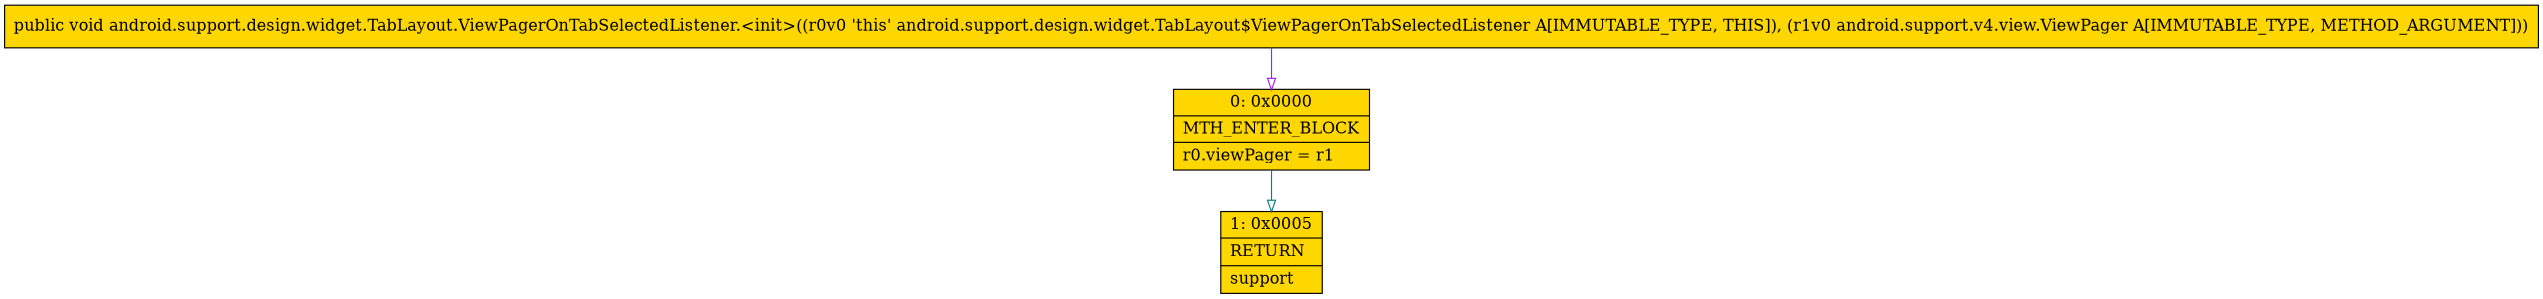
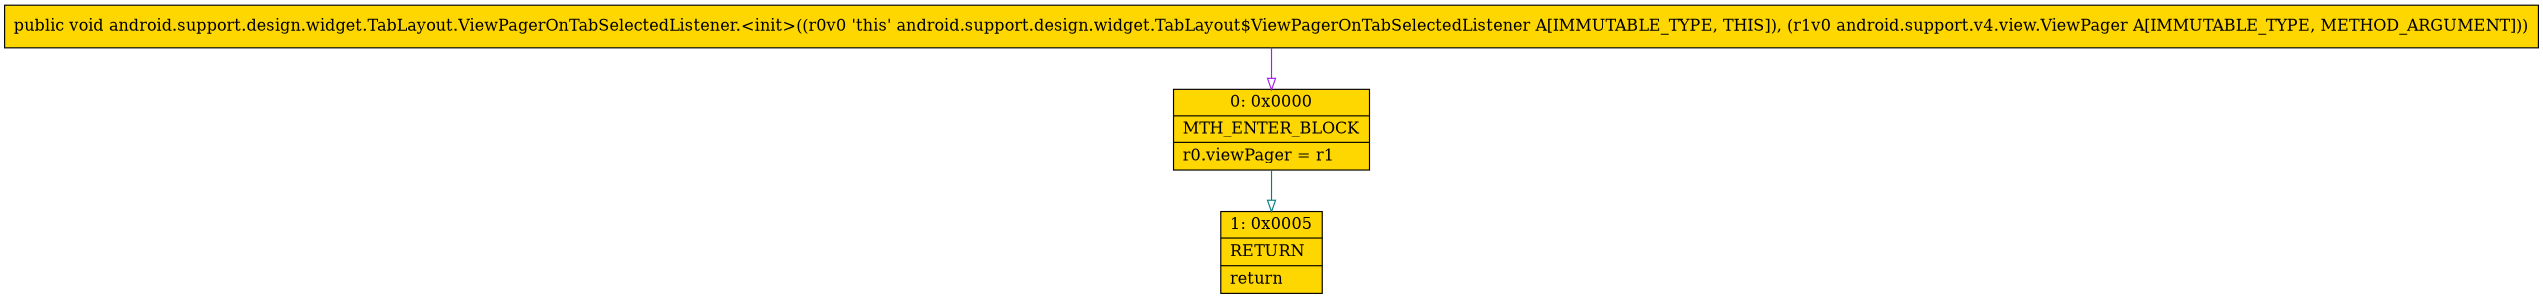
node "1: 0x0005": text "support" -> "return"
